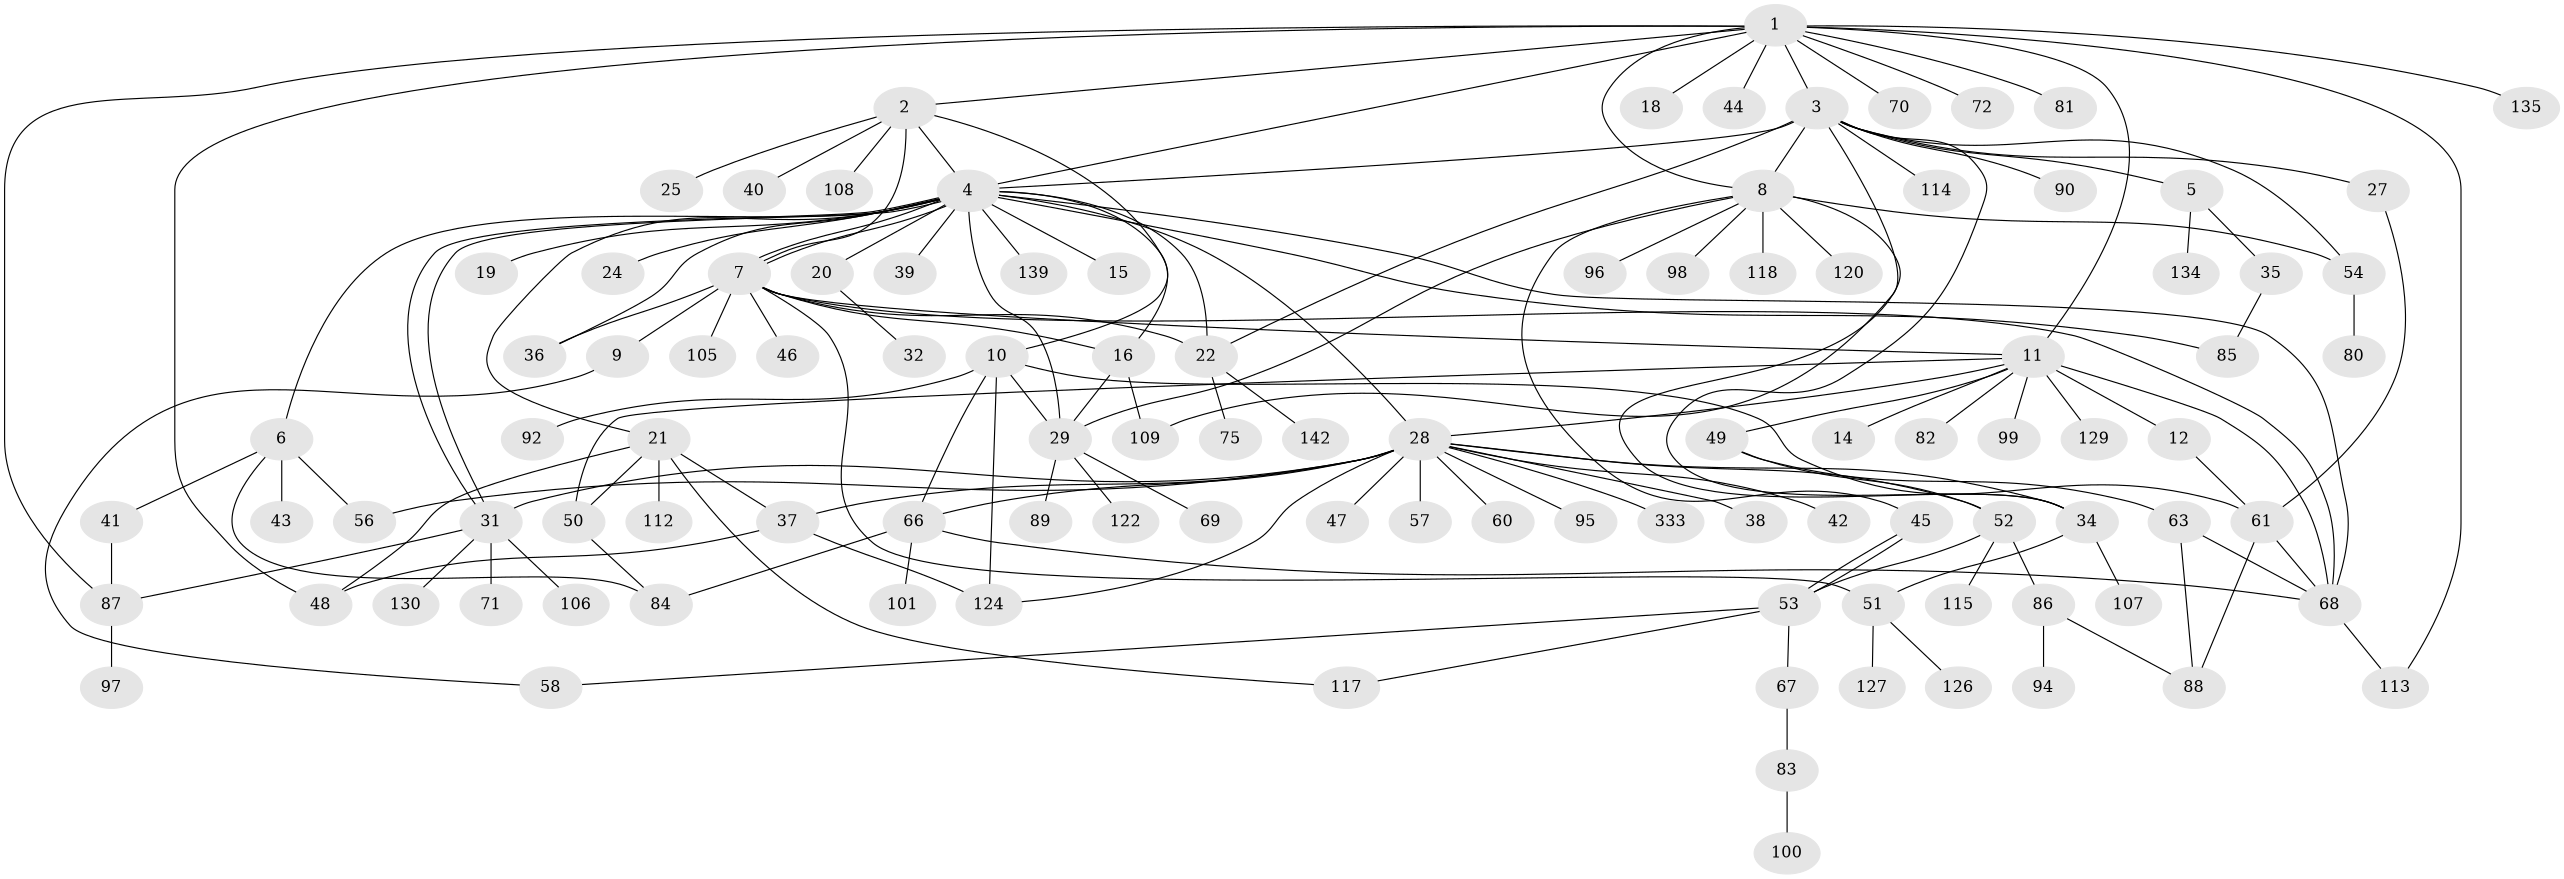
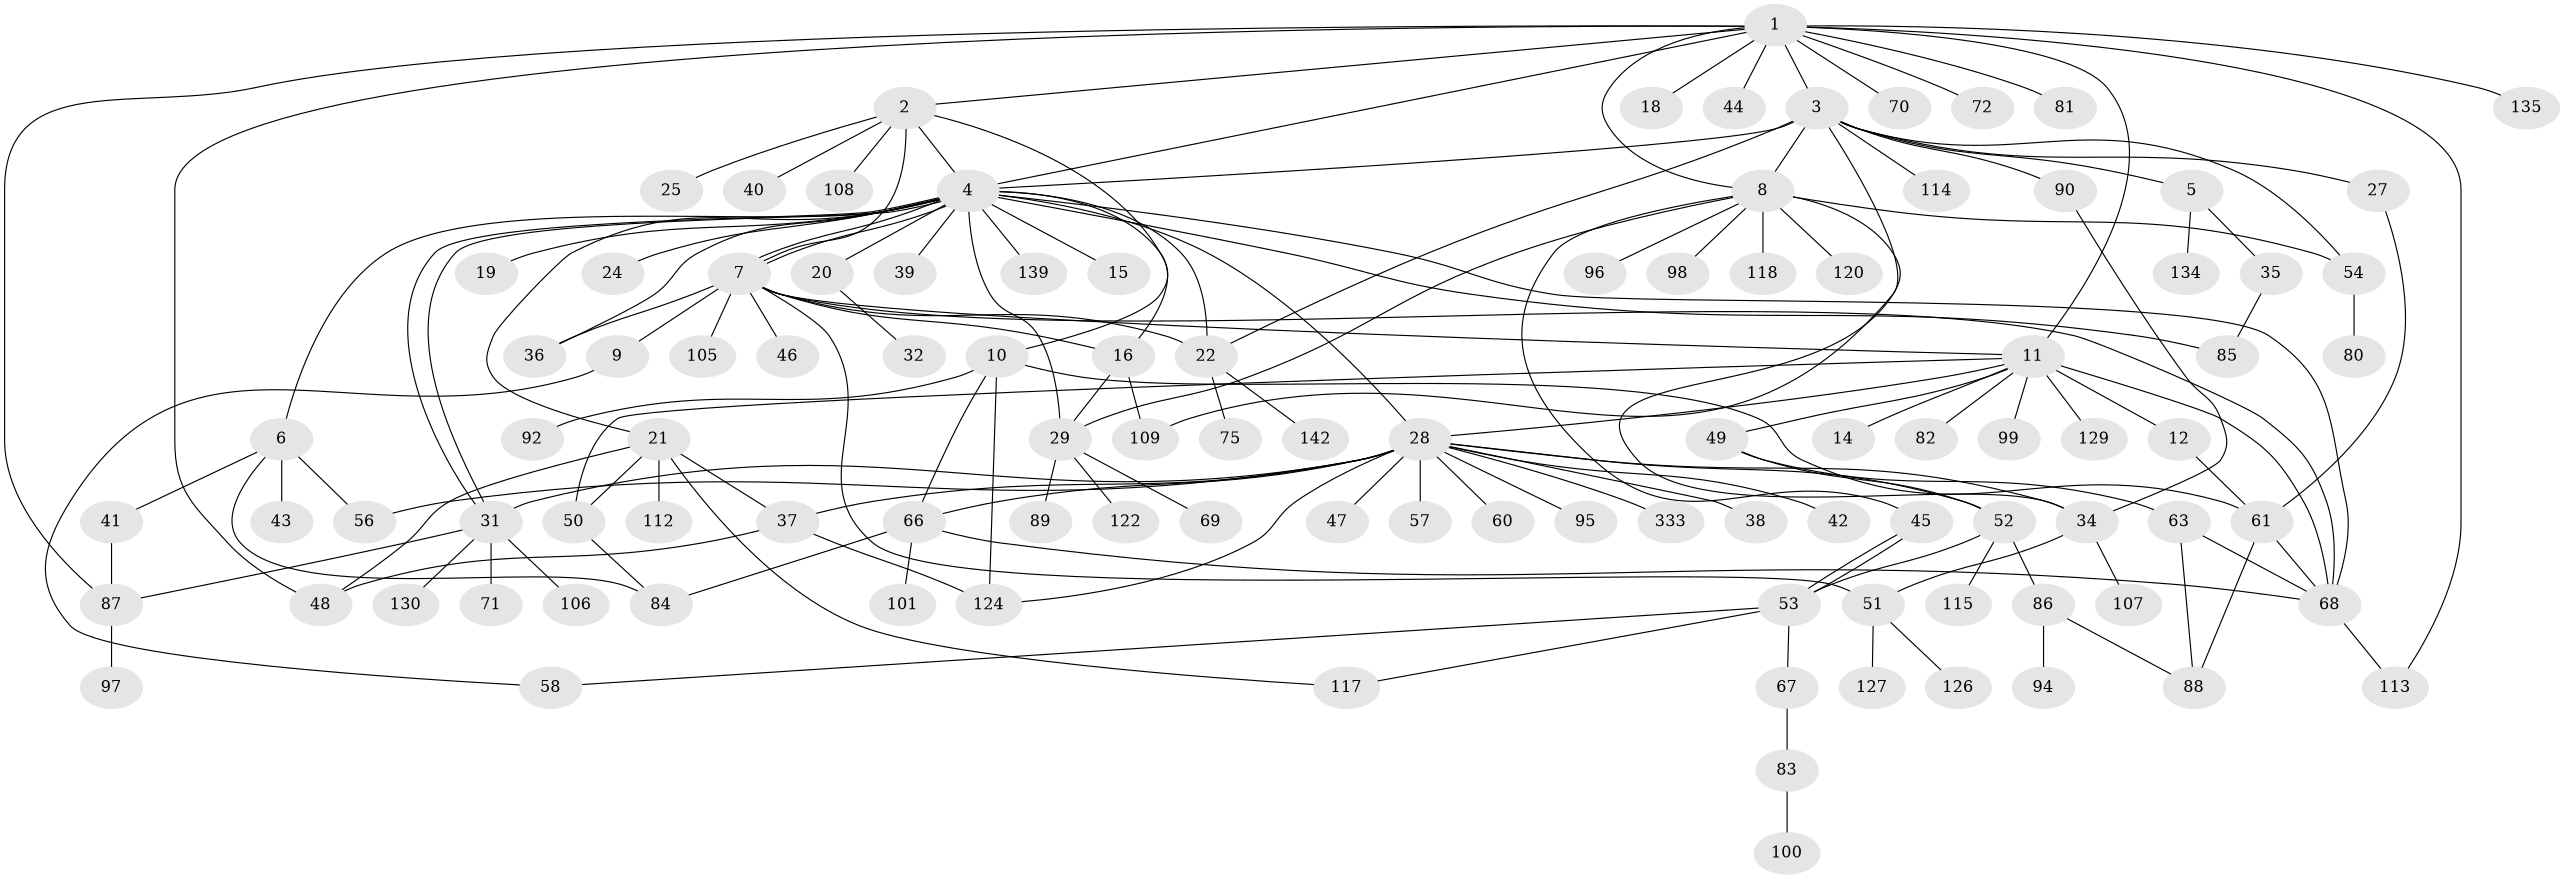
edge "3" -- "34": now "90" -- "34"
edge "10" -- "29": removed
